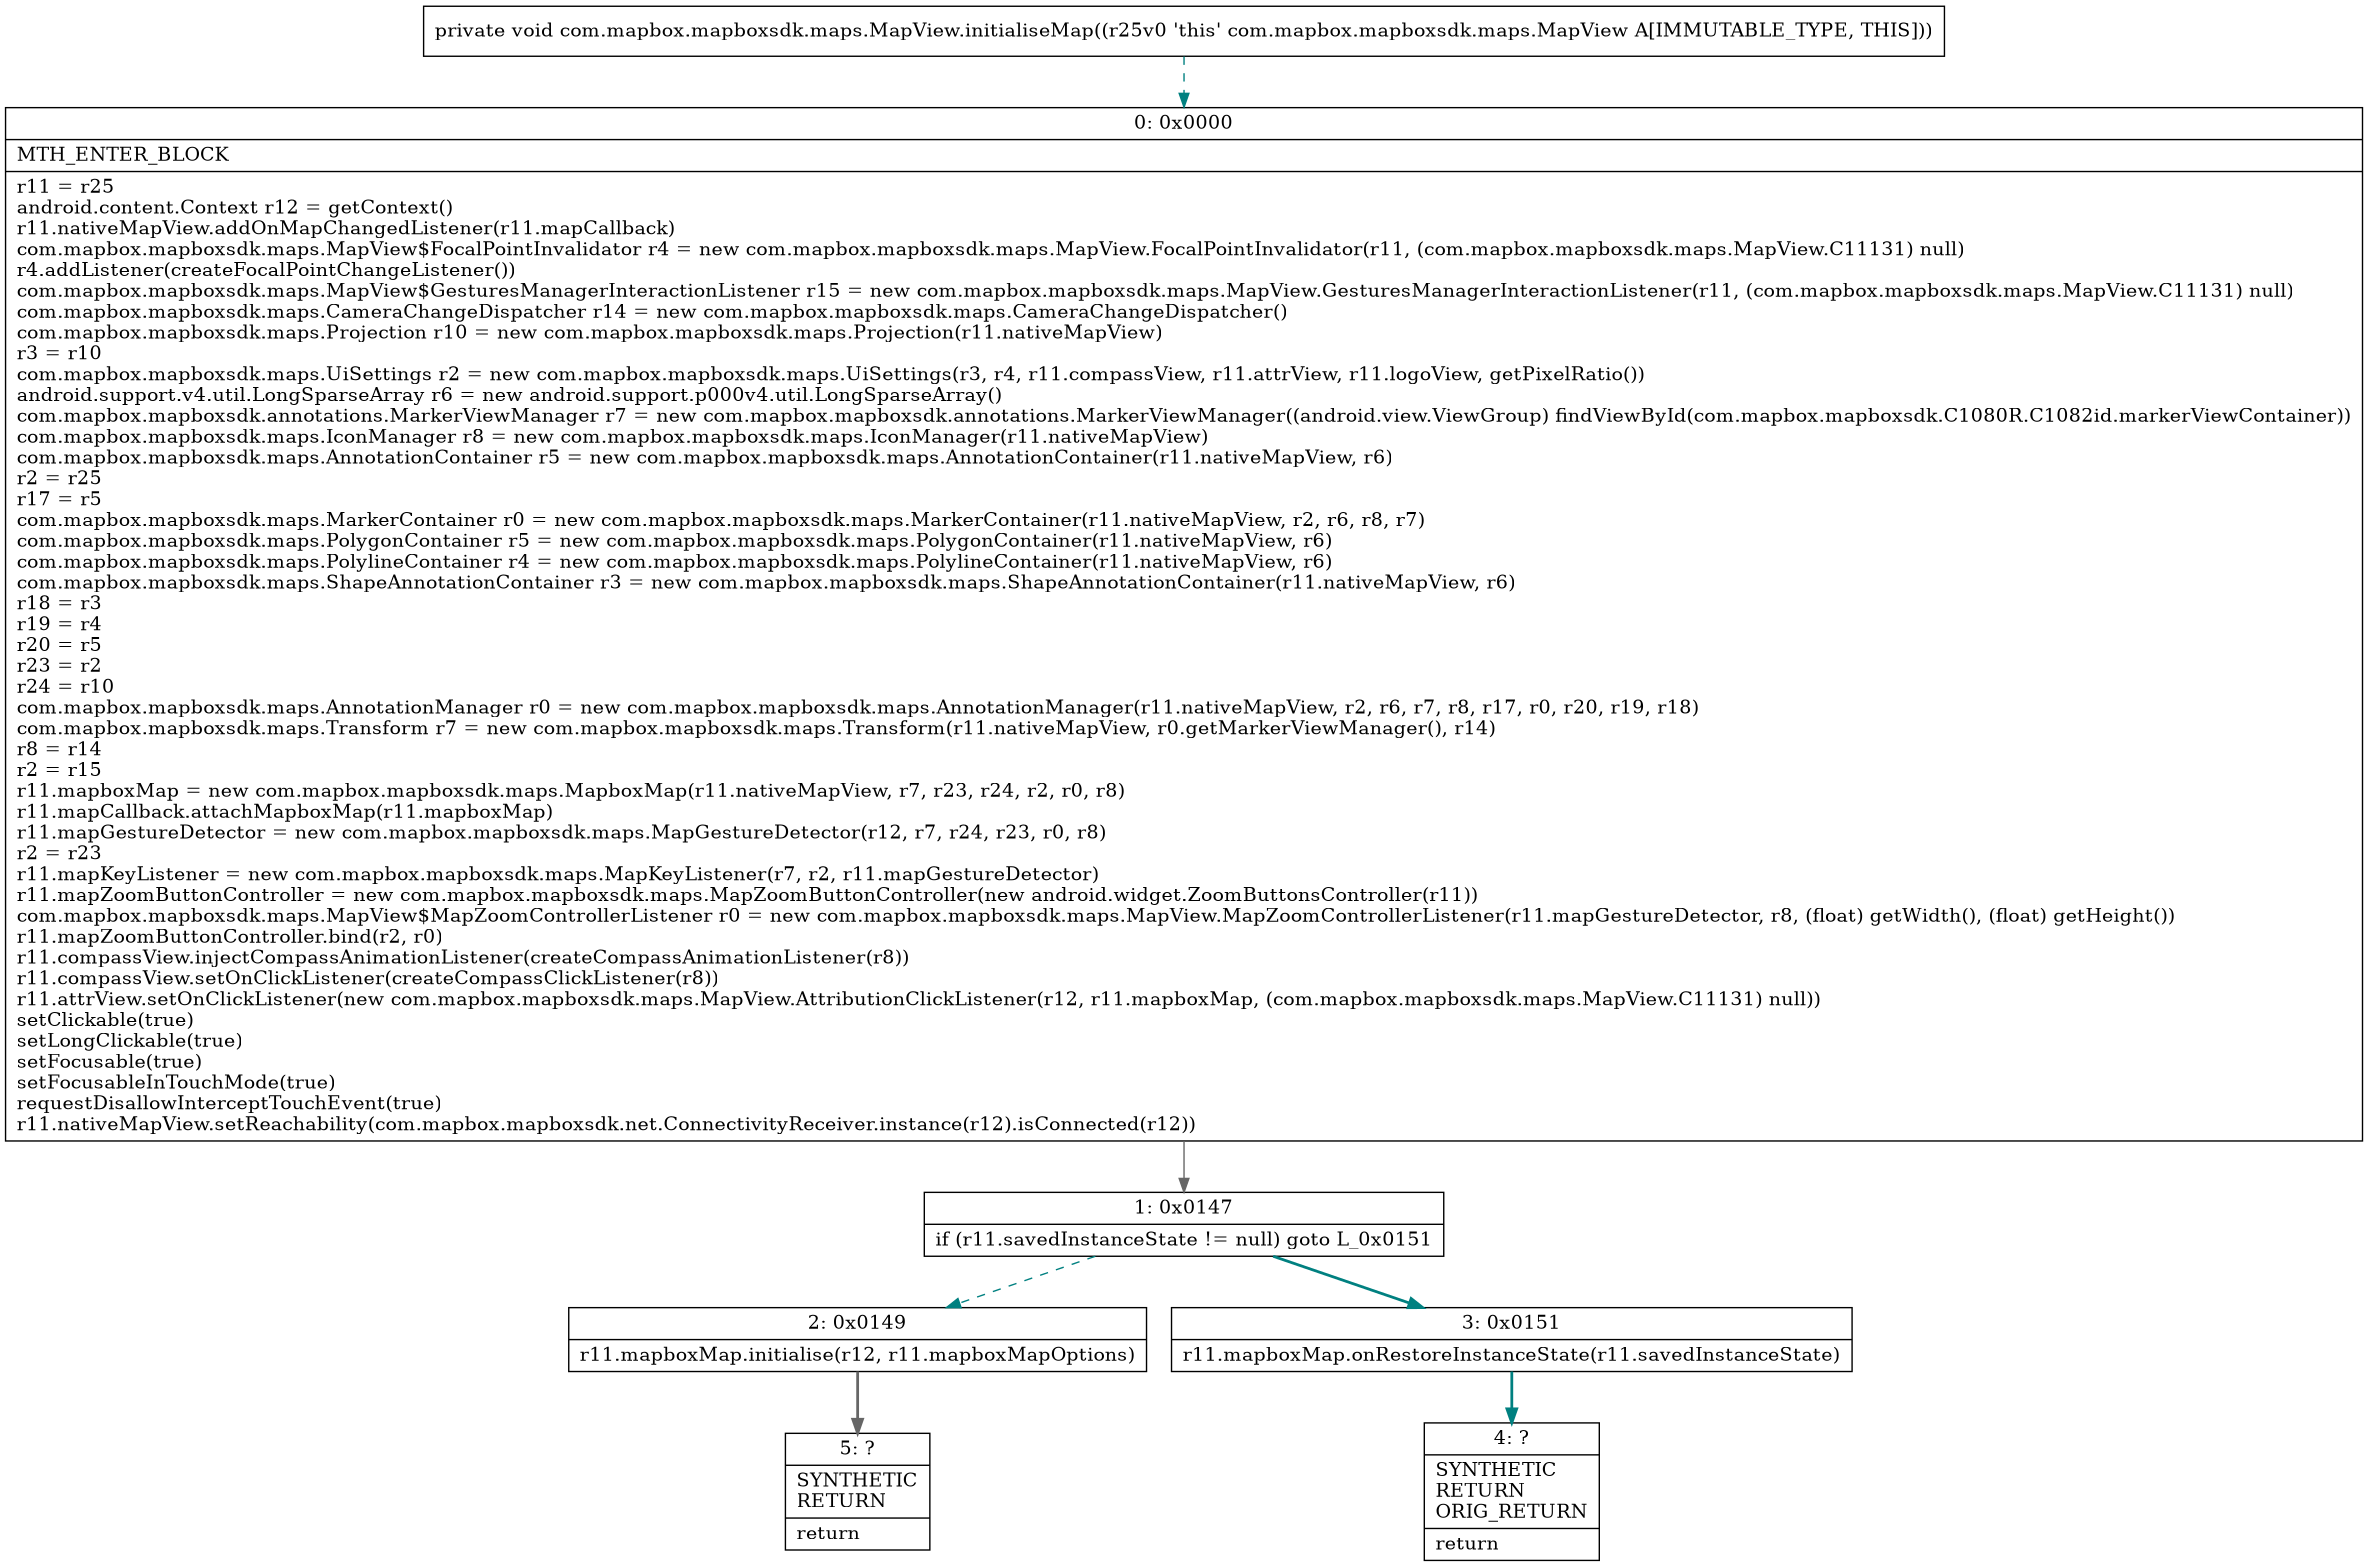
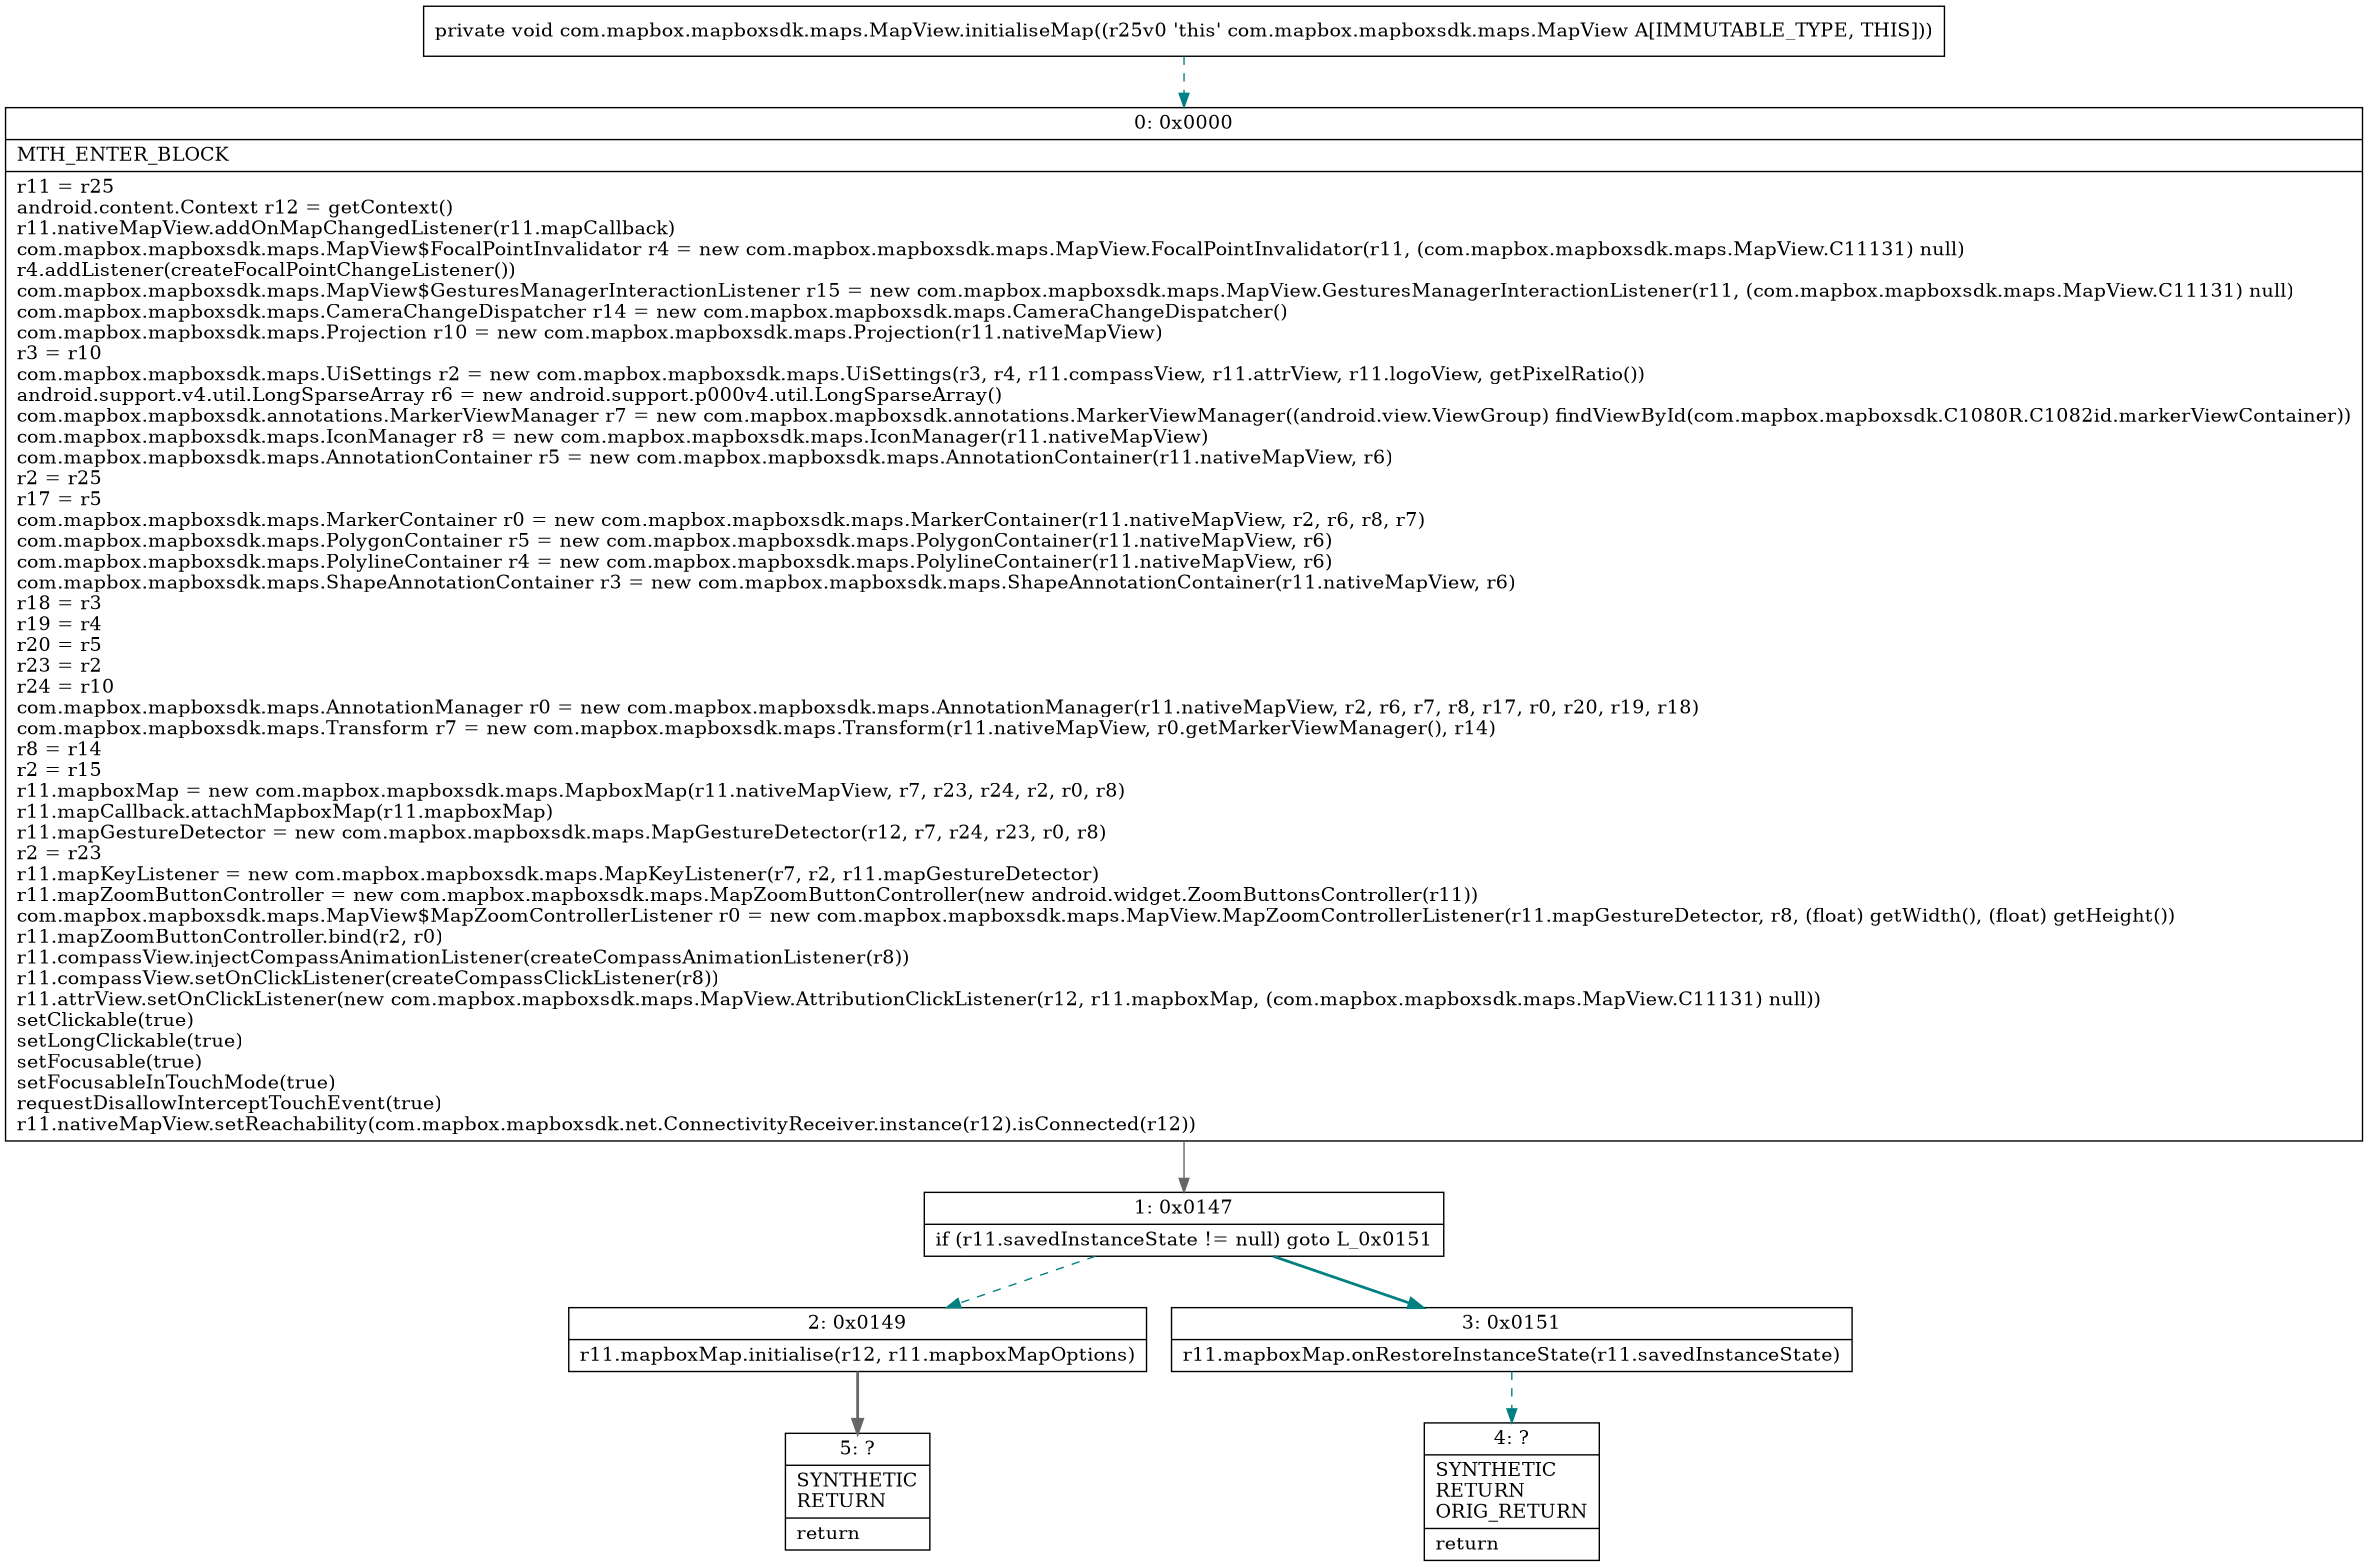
edge "3: 0x0151" -> "4: ?": style bold -> dashed
